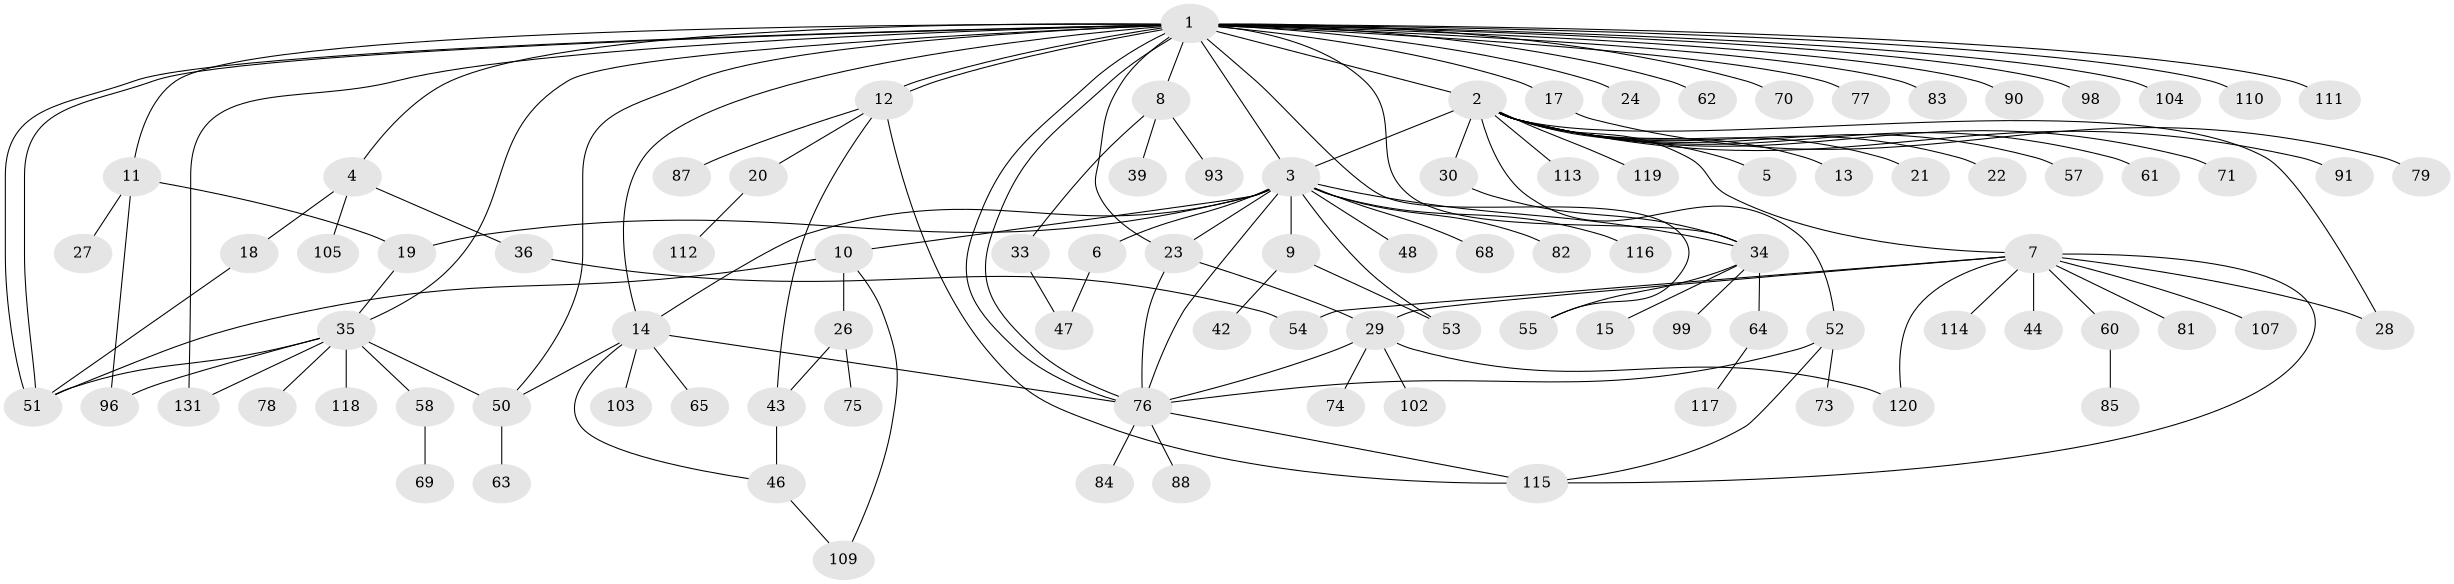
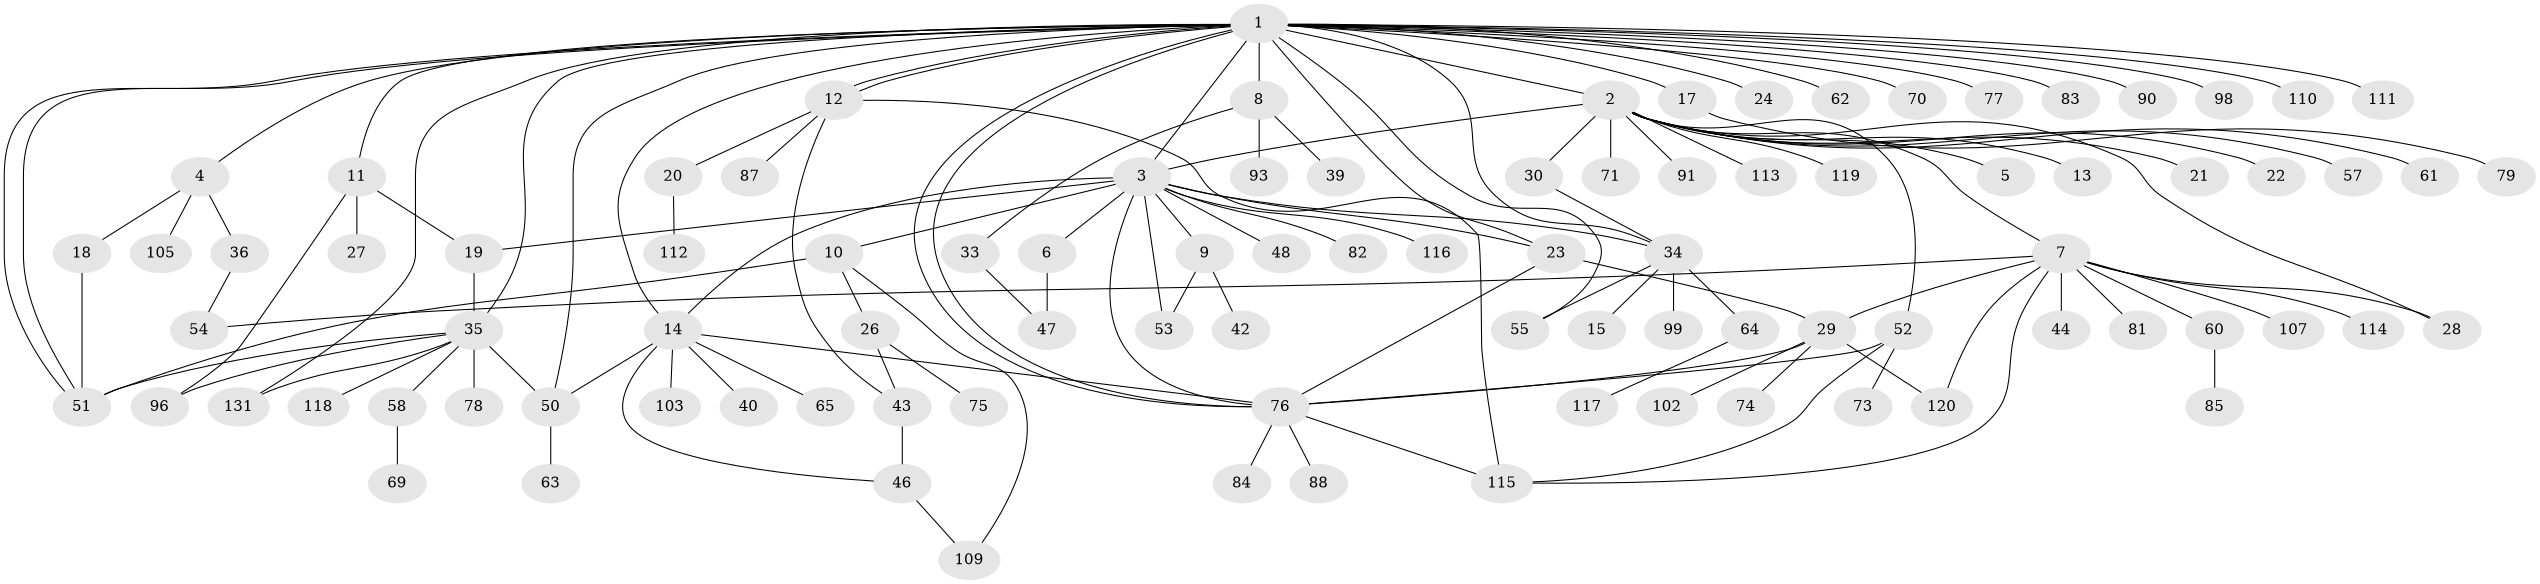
node "104": removed
node "68": removed
node "40": added
